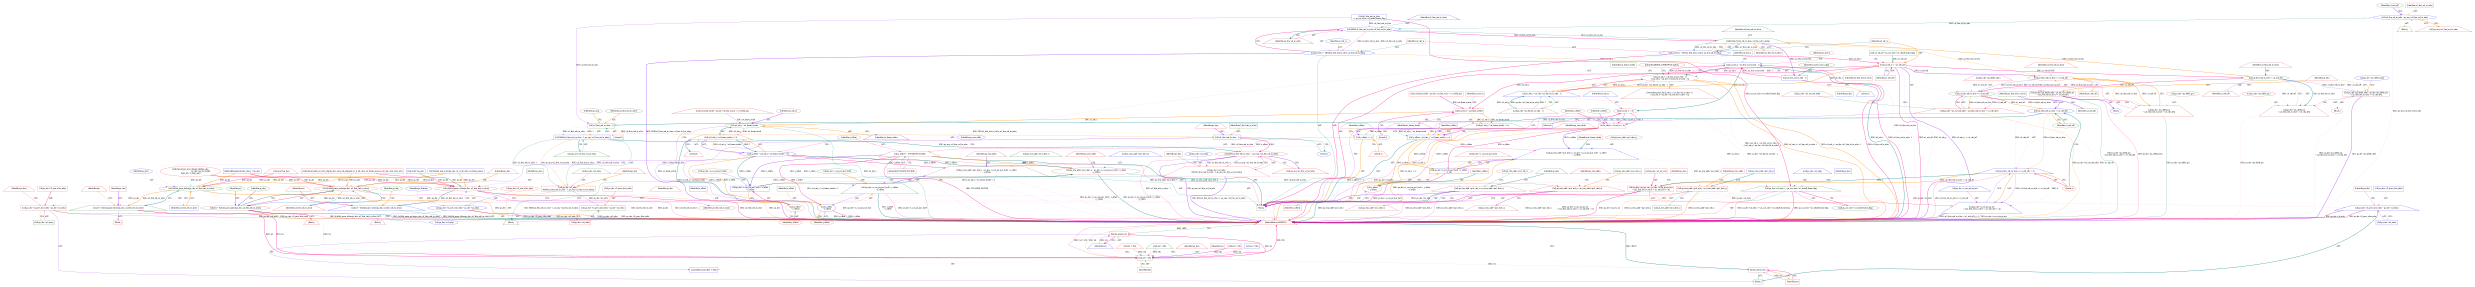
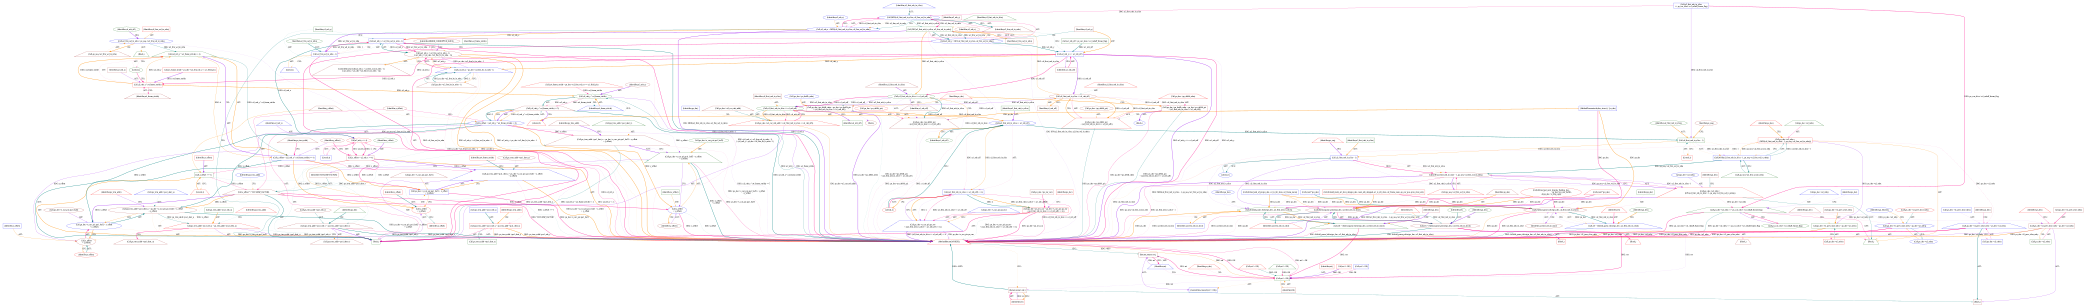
edge "(Call,u2_frm_wd_in_mbs = ps_seq->u2_frm_wd_in_mbs)" -> "(Call,MOD(u2_first_mb_in_slice, u2_frm_wd_in_mbs))": now "(Call,u2_frm_wd_in_mbs = ps_seq->u2_frm_wd_in_mbs)" -> "(Call,(u2_mb_y * u4_frame_stride) << 4)"
node "(Call,DIV(u2_first_mb_in_slice, u2_frm_wd_in_mbs))": shape trapezium -> box
edge "(Call,u2_mb_y = DIV(u2_first_mb_in_slice, u2_frm_wd_in_mbs))" -> "(Call,u2_mb_y <<= u1_mb_aff)": color deeppink -> teal
edge "(Call,u2_mb_x = MOD(u2_first_mb_in_slice, u2_frm_wd_in_mbs))" -> "(Call,u2_mb_x > u2_frm_wd_in_mbs - 1)": style solid -> bold
node "(Call,u2_mb_y <<= u1_mb_aff)": color red -> blue
edge "(Call,x_offset *= YUV420SP_FACTOR)" -> "(Identifier,YUV420SP_FACTOR)": now "(Call,ps_dec->s_cur_pic.pu1_buf3 + x_offset + y_offset)" -> "(Identifier,YUV420SP_FACTOR)"
node "(Call,ps_dec->s_cur_pic.pu1_buf1 + x_offset + y_err)": label "(Call,ps_dec->s_cur_pic.pu1_buf1 + x_offset + y_err)" -> "(Call,ps_dec->s_cur_pic.pu1_buf1 + x_offset + y_offset)"
node "(Call,(u2_first_mb_in_slice << u1_mb_aff) << 4)": shape trapezium -> box
edge "(MethodParameterIn,dec_struct_t *ps_dec)" -> "(Call,ih264d_parse_bslice(ps_dec, u2_first_mb_in_slice))": now "(MethodParameterIn,dec_struct_t *ps_dec)" -> "(Literal,3)"
node "(Call,ps_dec->s_cur_pic.pu1_buf2 + x_offset + y_offset)": shape box -> ellipse
